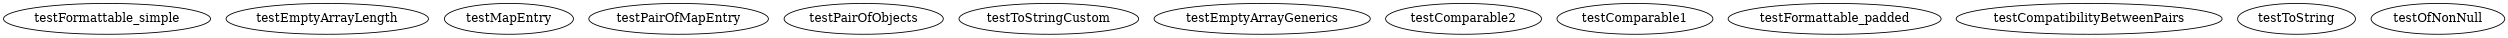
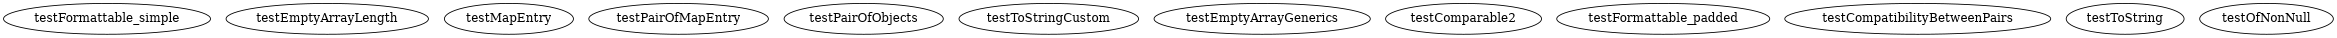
node "testComparable1": removed
